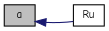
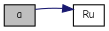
edge "Ru" -> "a": reversed
